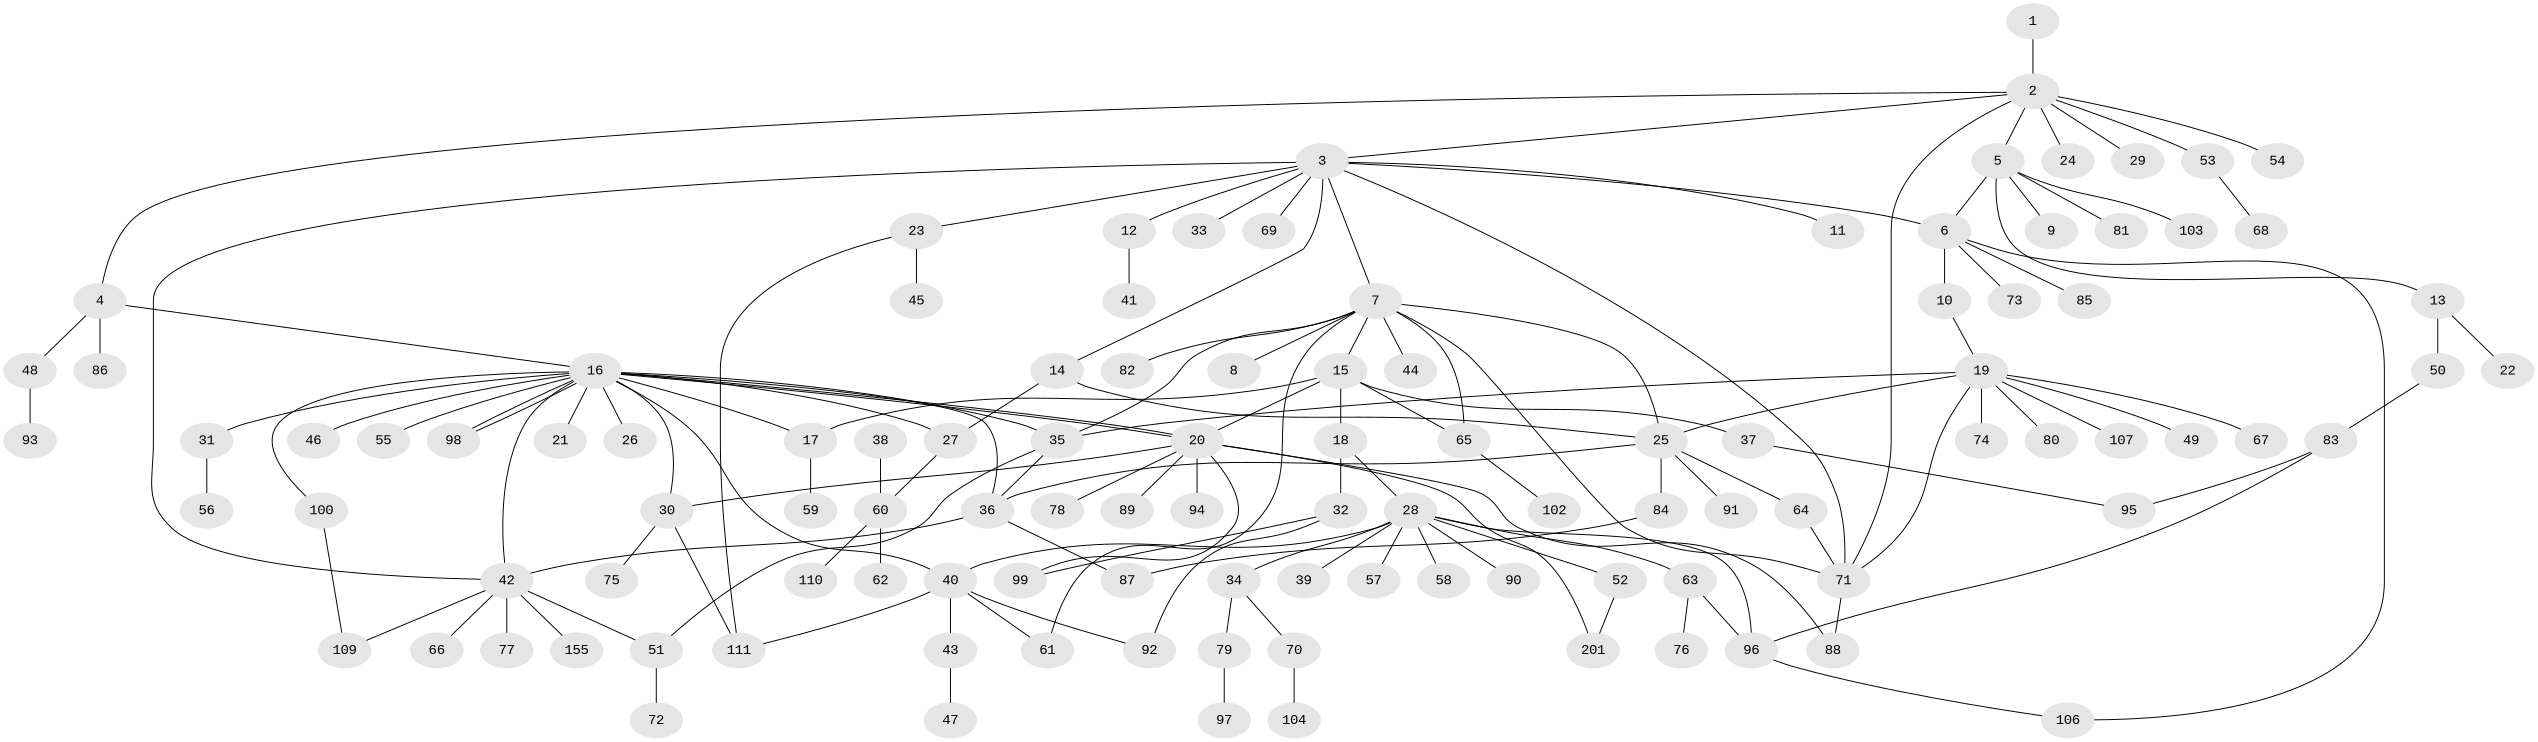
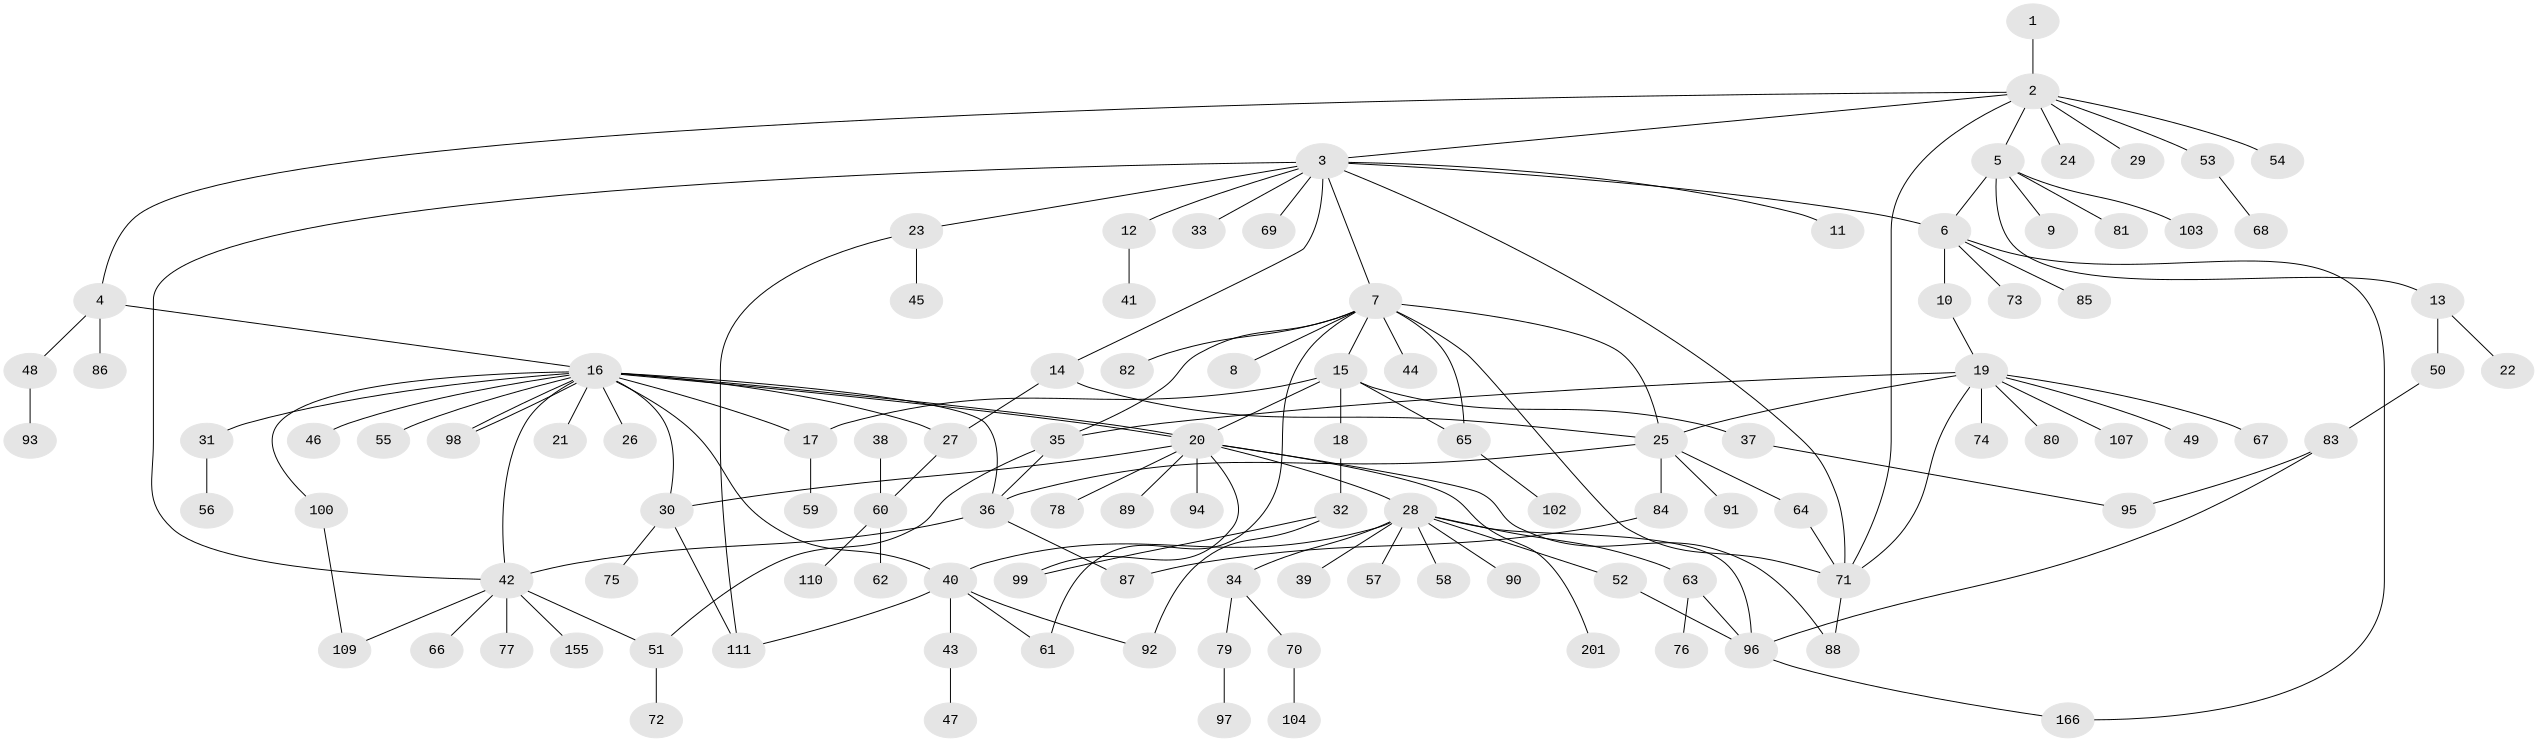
edge "16" -- "35": removed
edge "18" -- "28": now "20" -- "28"
edge "52" -- "201": now "52" -- "96"
node "106": label "106" -> "166"
